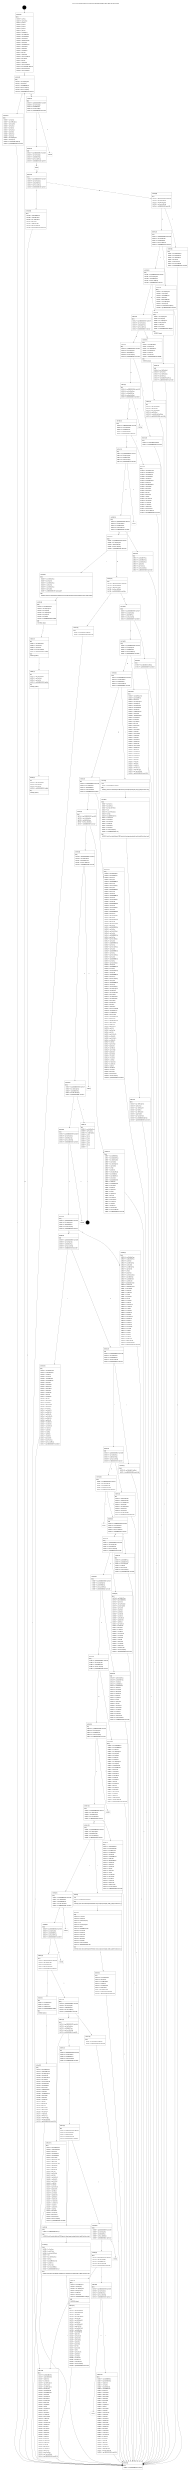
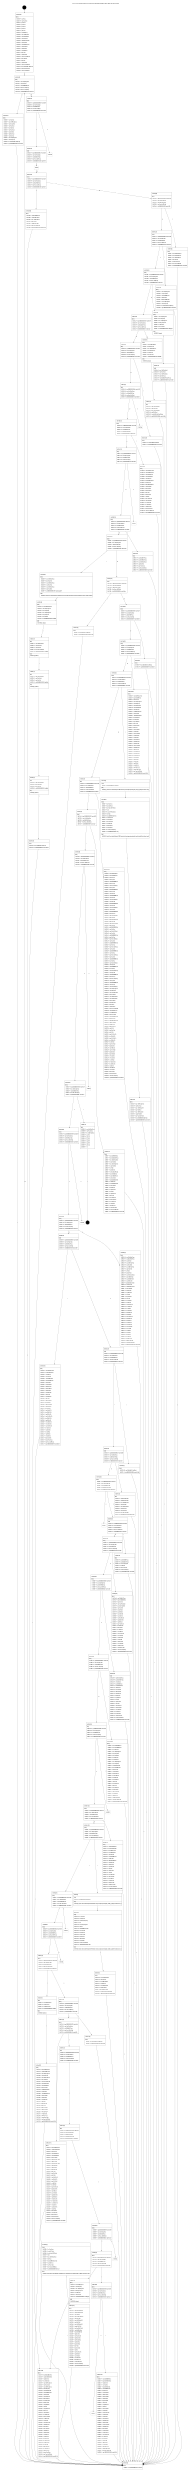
node "0x402345 [15]": added
node "0x402201 [5]": removed
